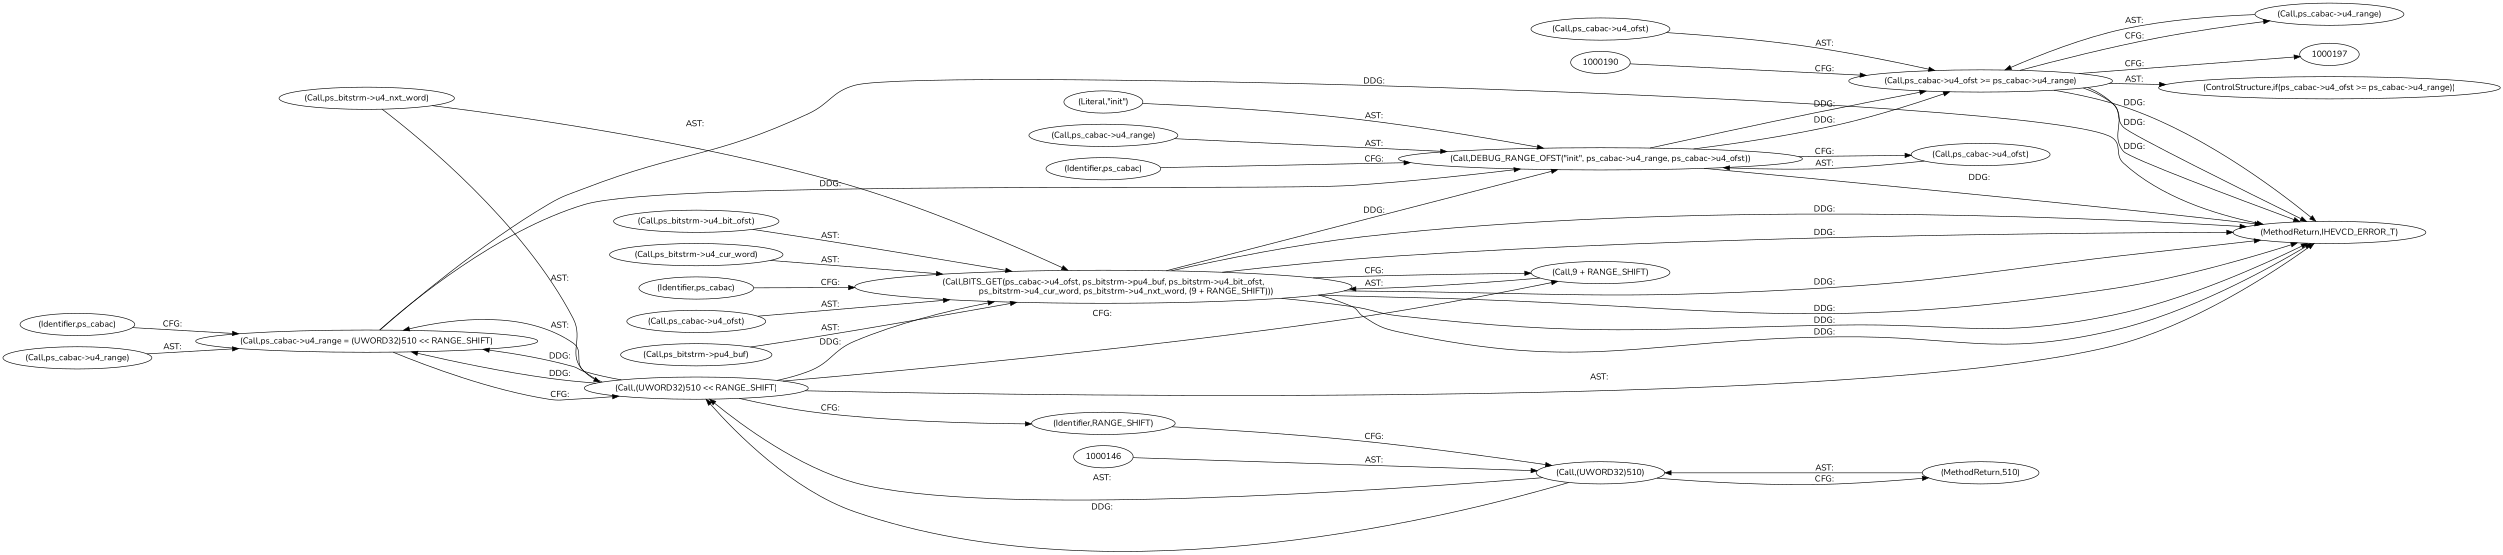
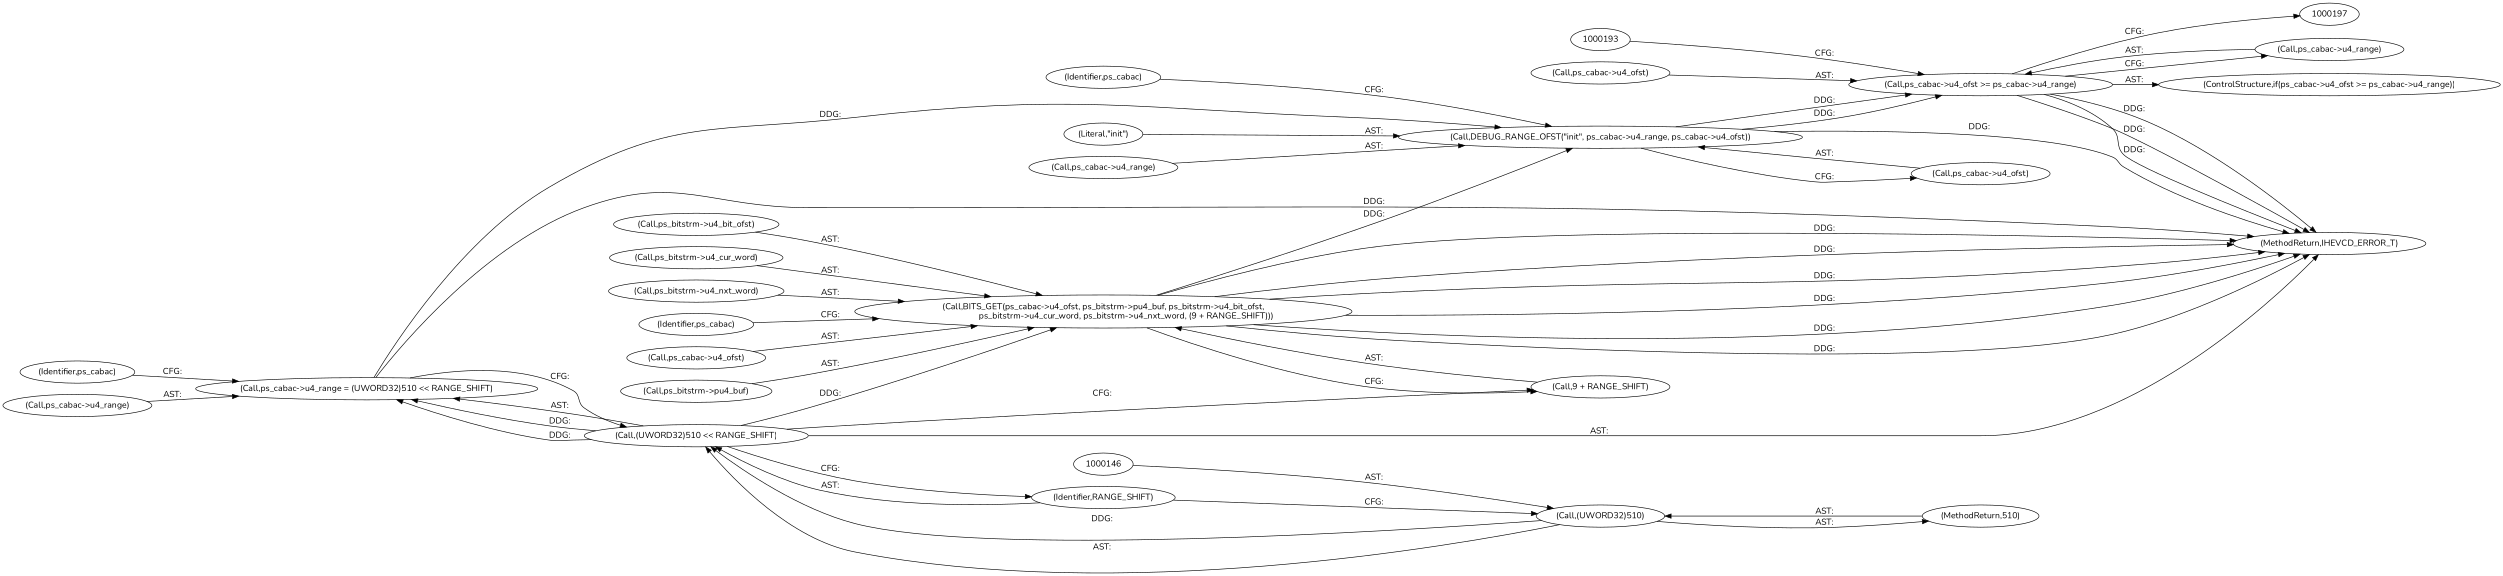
node "1000190": label "1000190" -> "1000193"
edge "(Call,ps_bitstrm->u4_nxt_word)" -> "(Call,(UWORD32)510 << RANGE_SHIFT)": now "(Identifier,RANGE_SHIFT)" -> "(Call,(UWORD32)510 << RANGE_SHIFT)"
edge "(Call,(UWORD32)510)" -> "(MethodReturn,510)": label "CFG: " -> "AST: "
